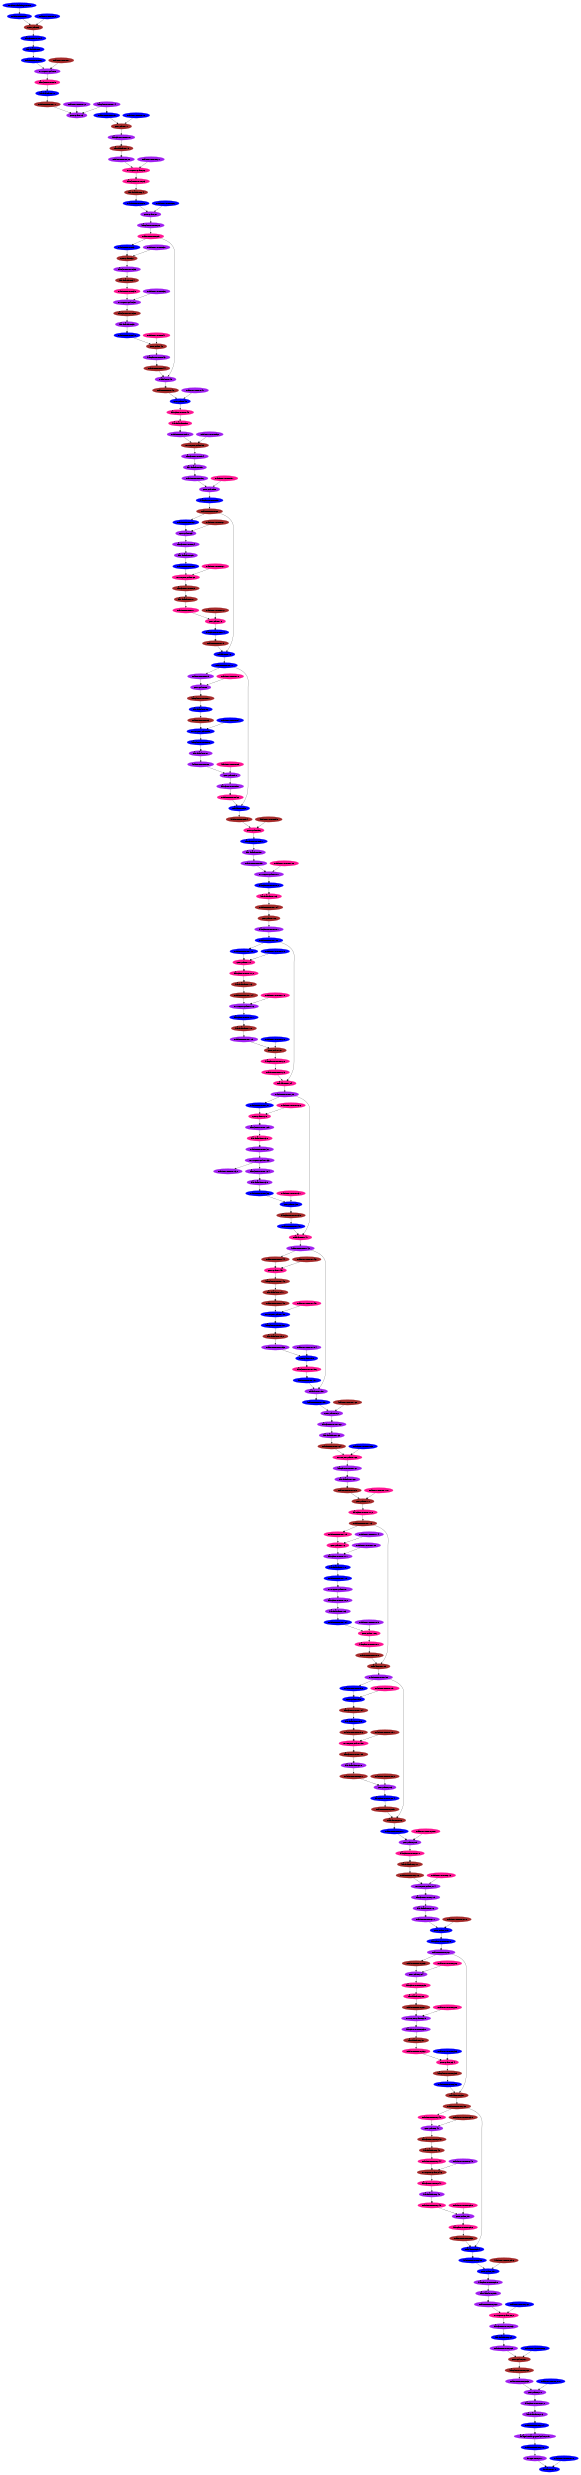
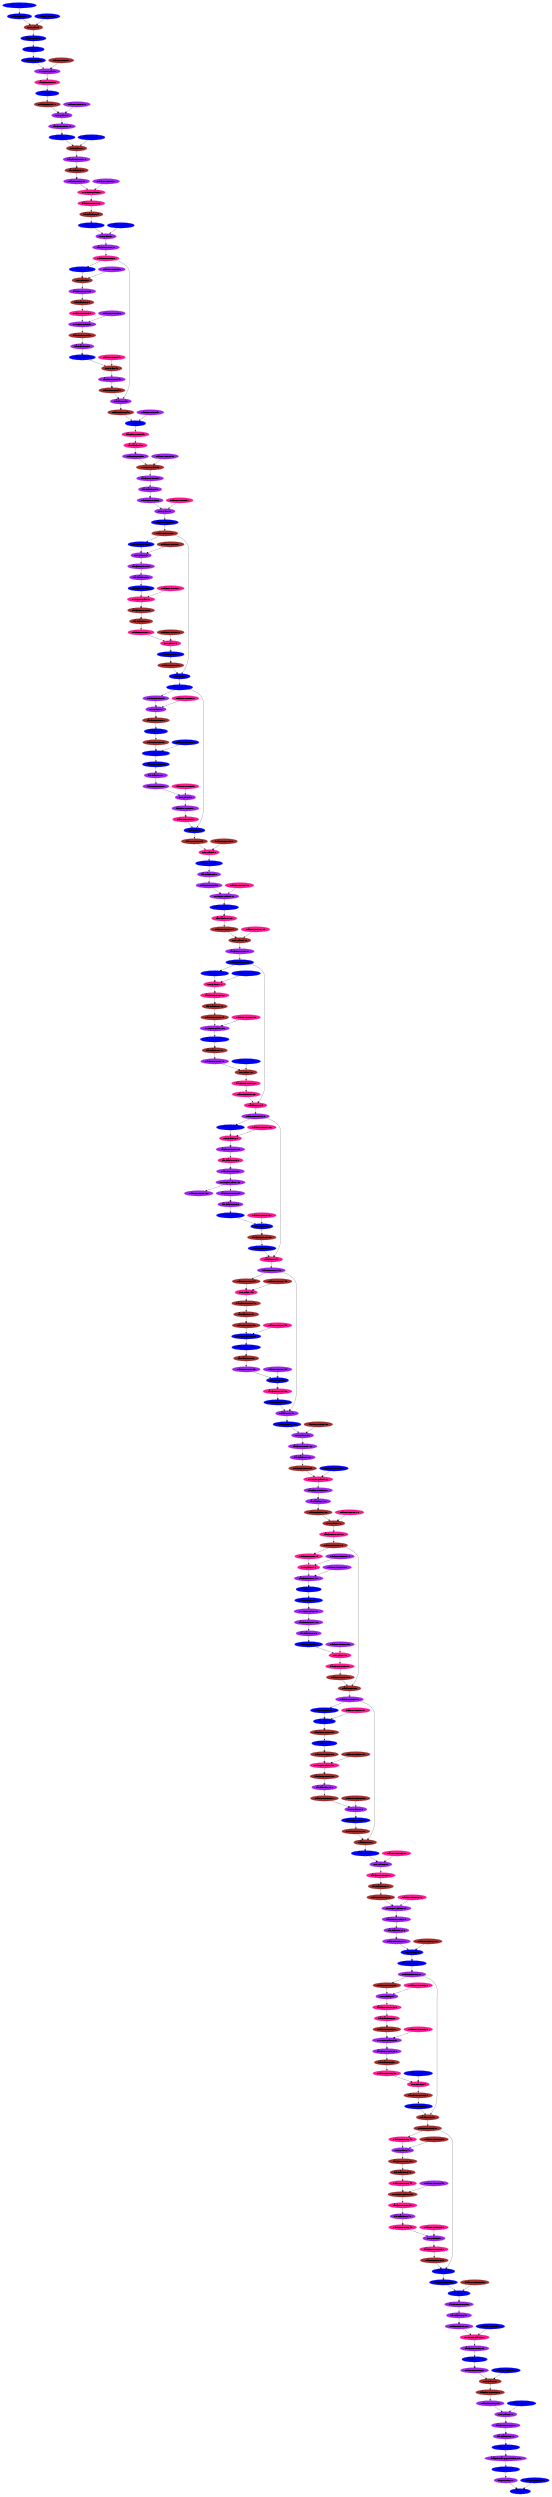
edge "batch_norm_#14" -> "conv2d_#13": reversed
node "8_bit__WFQ_#105": added
